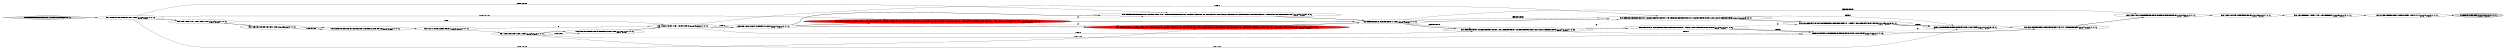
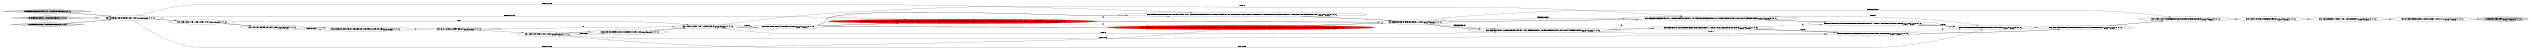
node "testRetentionLeaseSyncActionOnReplica['1', '0', '0']": added
node "testRetentionLeaseSyncActionOnReplica['0', '1', '0']": added
node "final int id = randomIntBetween(0,4)@@@7@@@['1', '1', '1']": shape ellipse -> diamond
